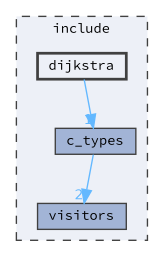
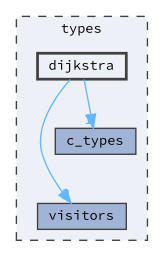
cluster "include": label "include" -> "types"
edge "c_types" -> "visitors": now "dijkstra" -> "visitors"
